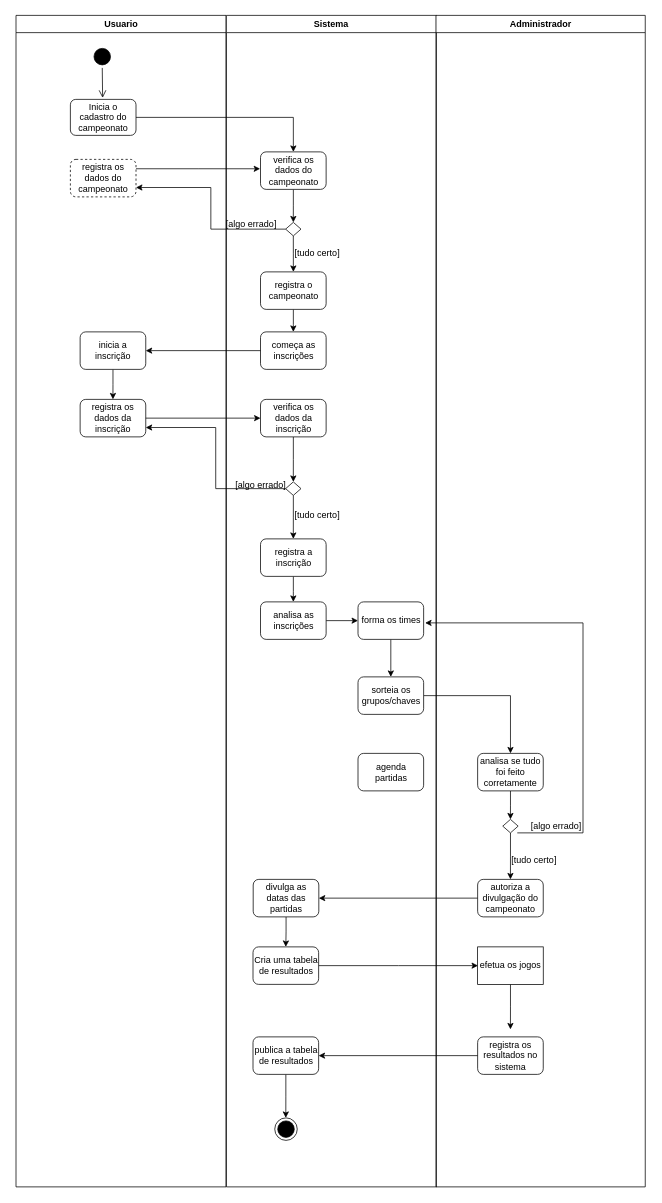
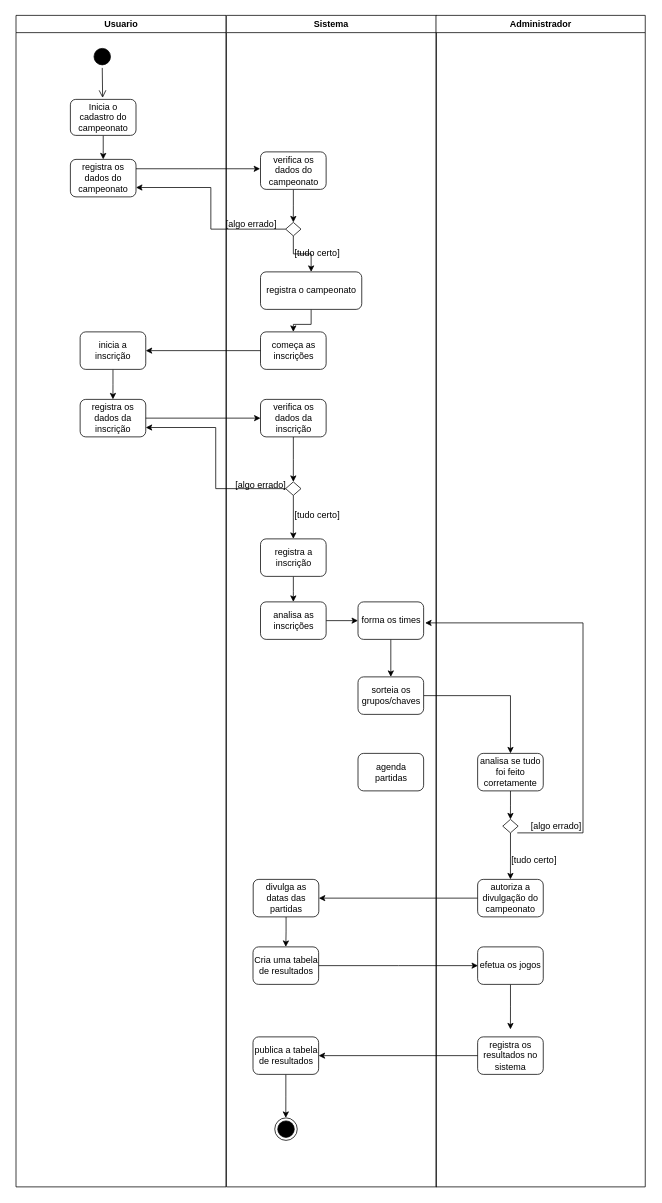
edge "Inicia o cadastro do campeonato" -> "verifica os dados do campeonato": now "Inicia o cadastro do campeonato" -> "registra os dados do campeonato"
node "registra os dados do campeonato": style dashed -> solid
node "registra o campeonato": size 66x38 -> 101x38
node "efetua os jogos": shape rectangle -> rounded rectangle
